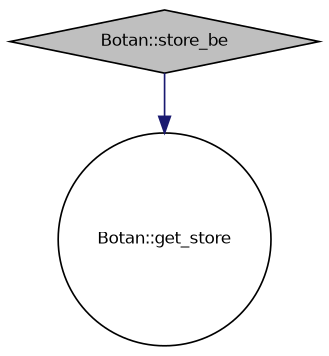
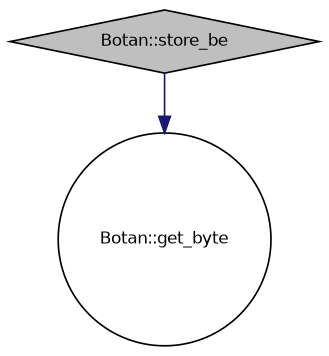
node "Botan::get_store": label "Botan::get_store" -> "Botan::get_byte"
